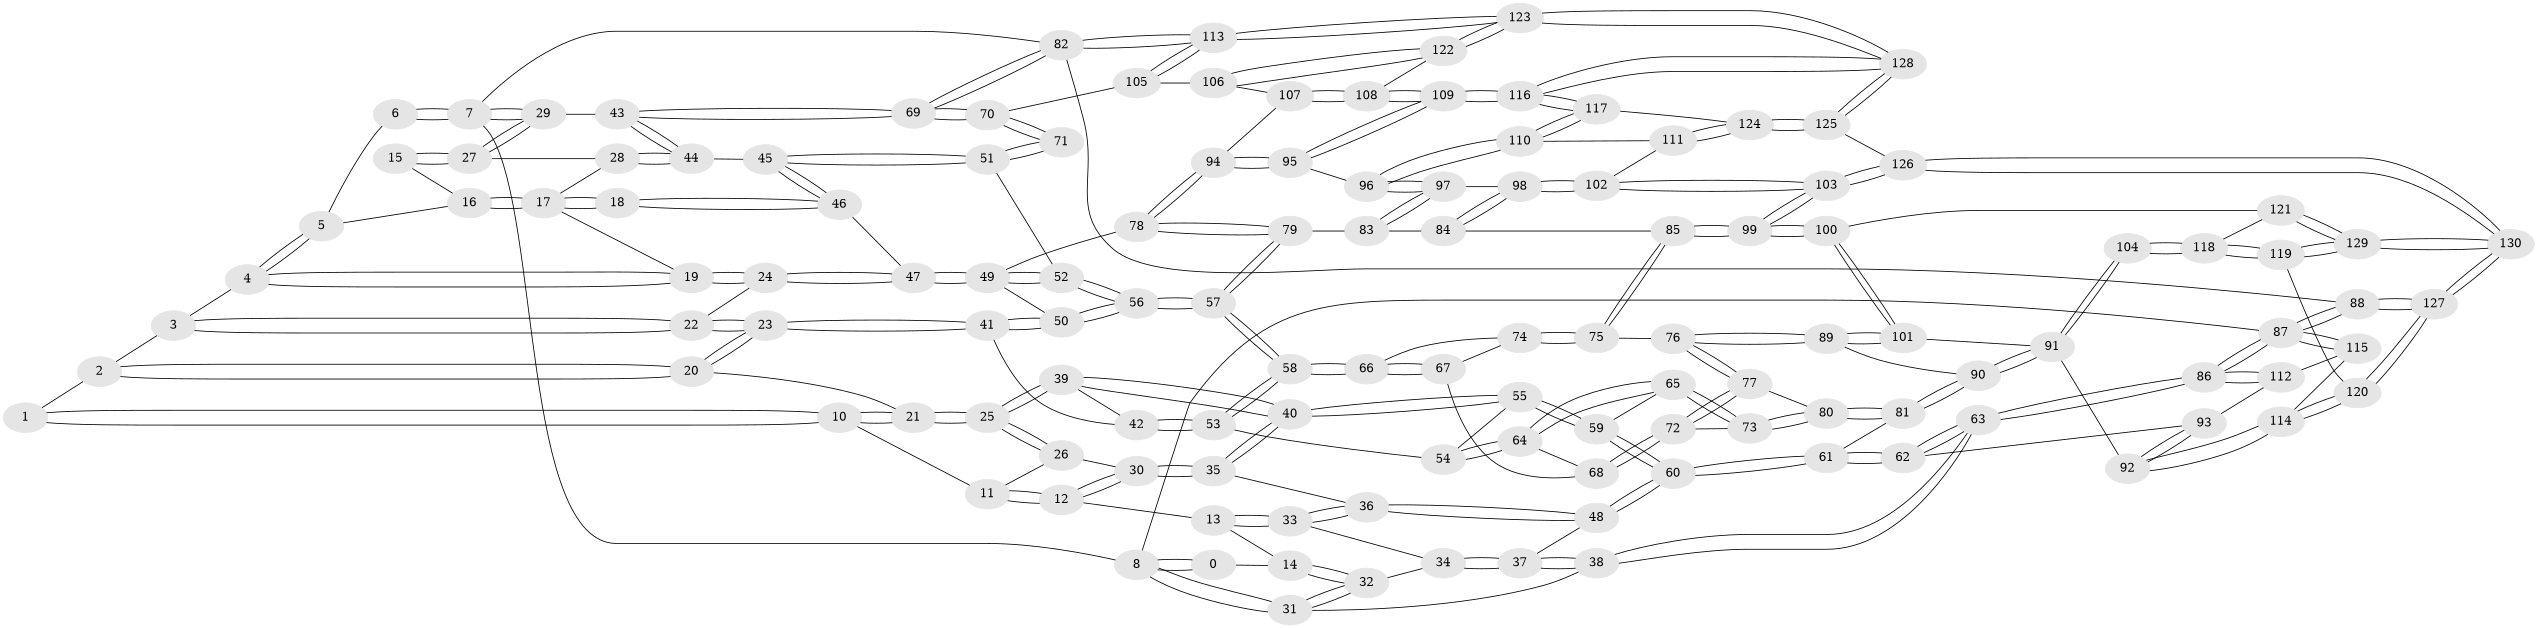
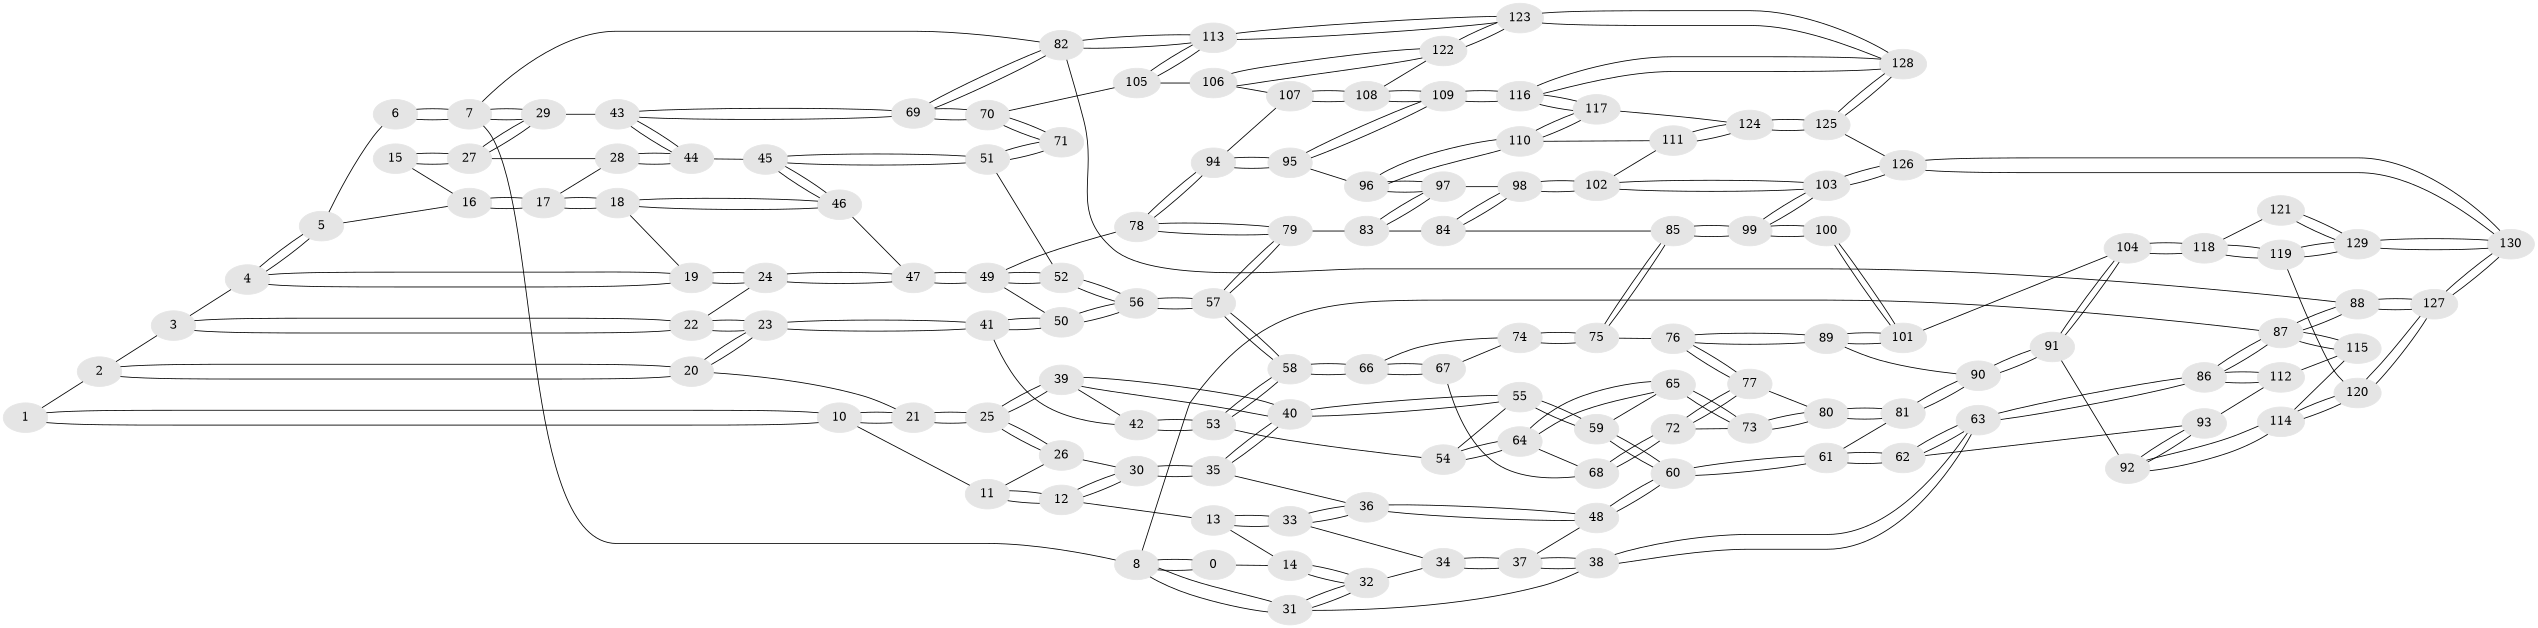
edge "121" -- "100": removed
edge "17" -- "19": now "18" -- "19"
edge "101" -- "91": now "101" -- "104"
